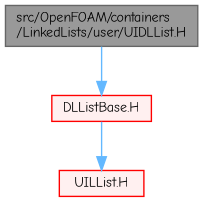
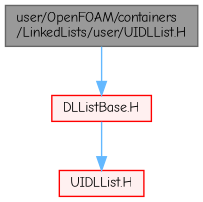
node "src/OpenFOAM/containers /LinkedLists/user/UIDLList.H": label "src/OpenFOAM/containers /LinkedLists/user/UIDLList.H" -> "user/OpenFOAM/containers /LinkedLists/user/UIDLList.H"
node "UILList.H": label "UILList.H" -> "UIDLList.H"
